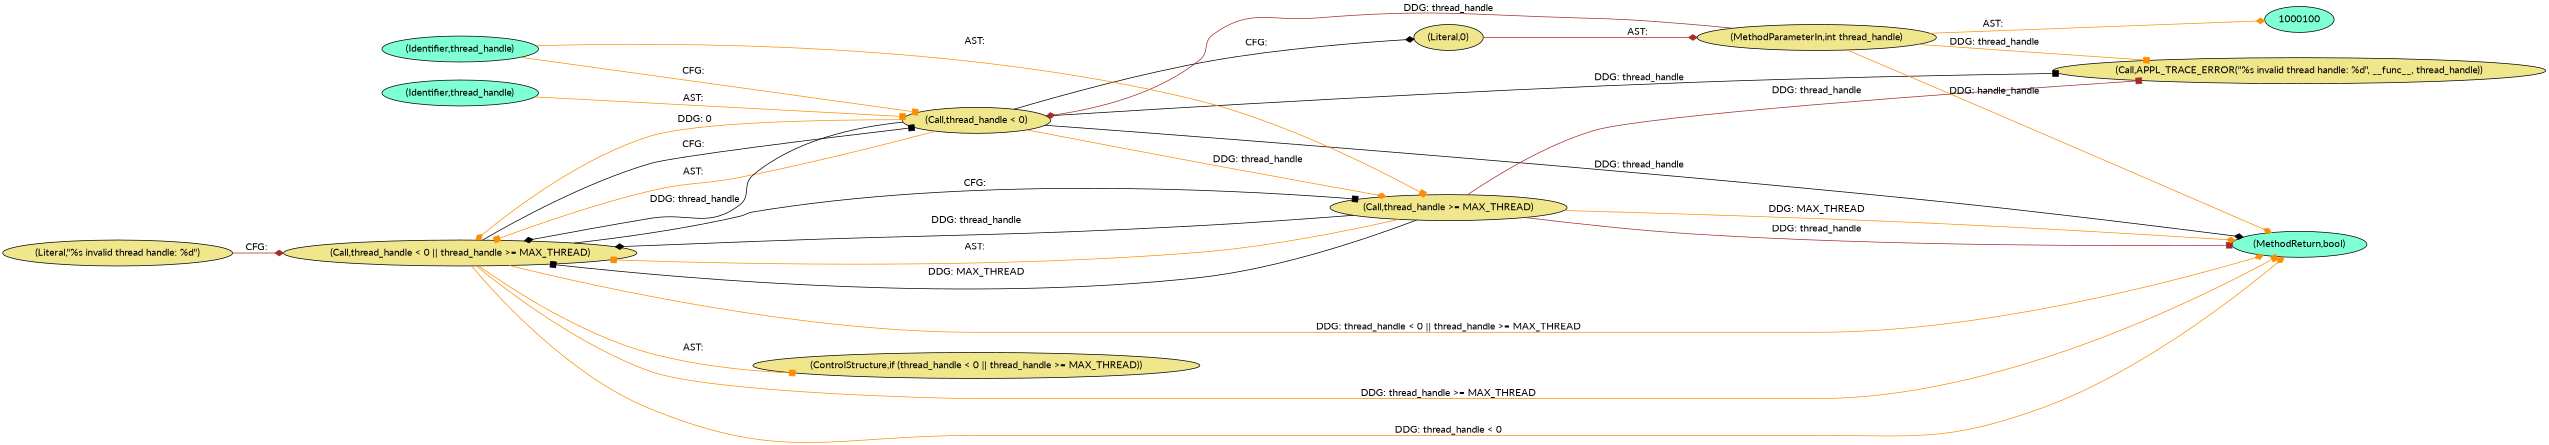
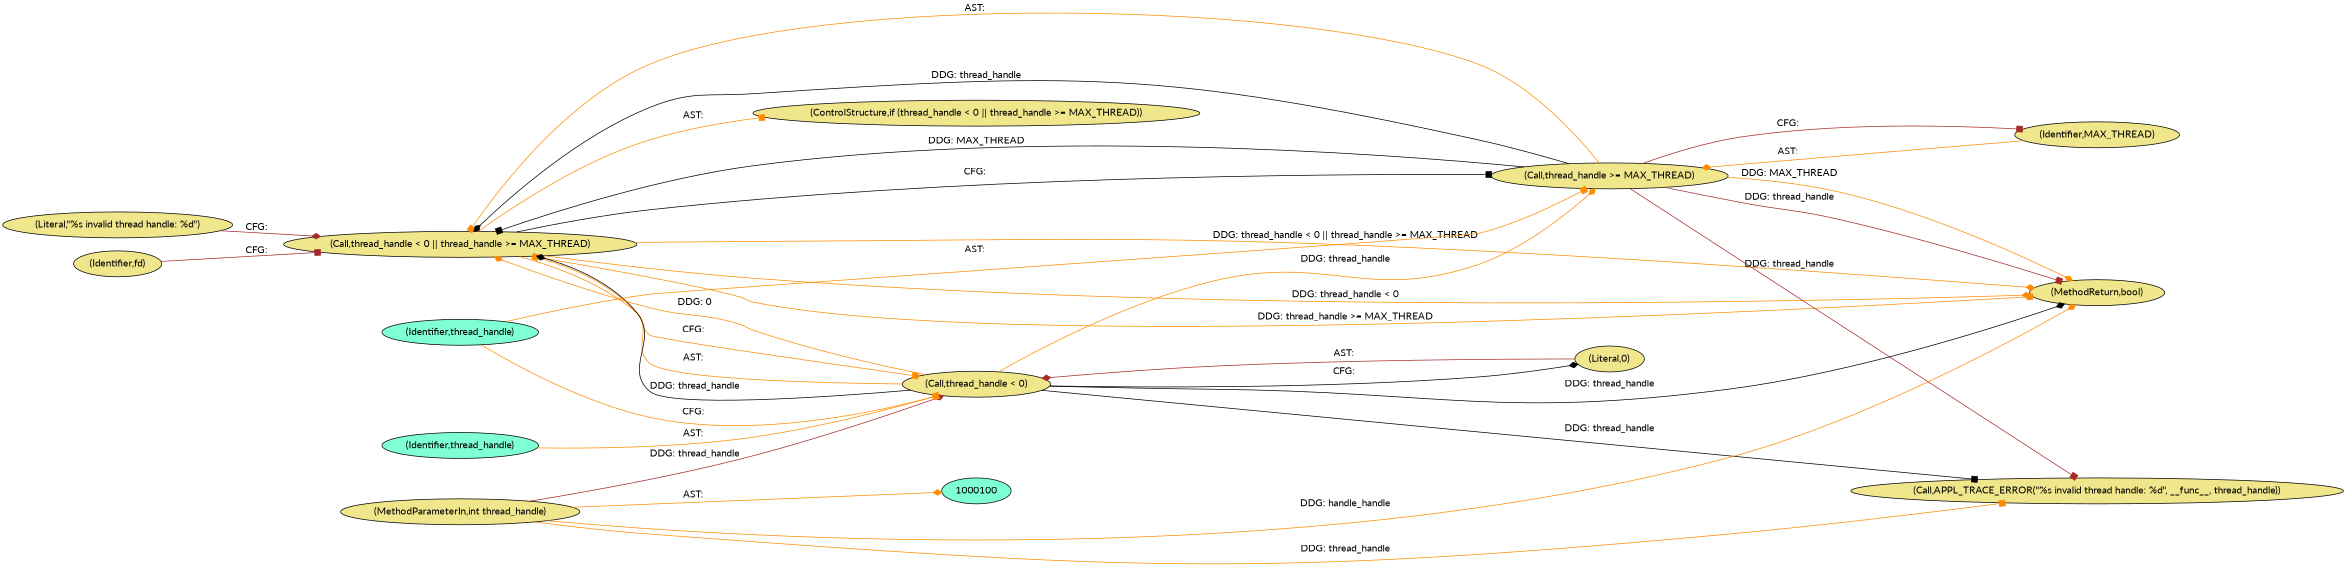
edge "(Literal,0)" -> "(MethodParameterIn,int thread_handle)": now "(Literal,0)" -> "(Call,thread_handle < 0)"
node "(Identifier,MAX_THREAD)": added
edge "(Call,thread_handle < 0 || thread_handle >= MAX_THREAD)" -> "(Call,thread_handle < 0)": color black -> darkorange
node "(MethodReturn,bool)": fillcolor aquamarine -> khaki
node "(Identifier,fd)": added
